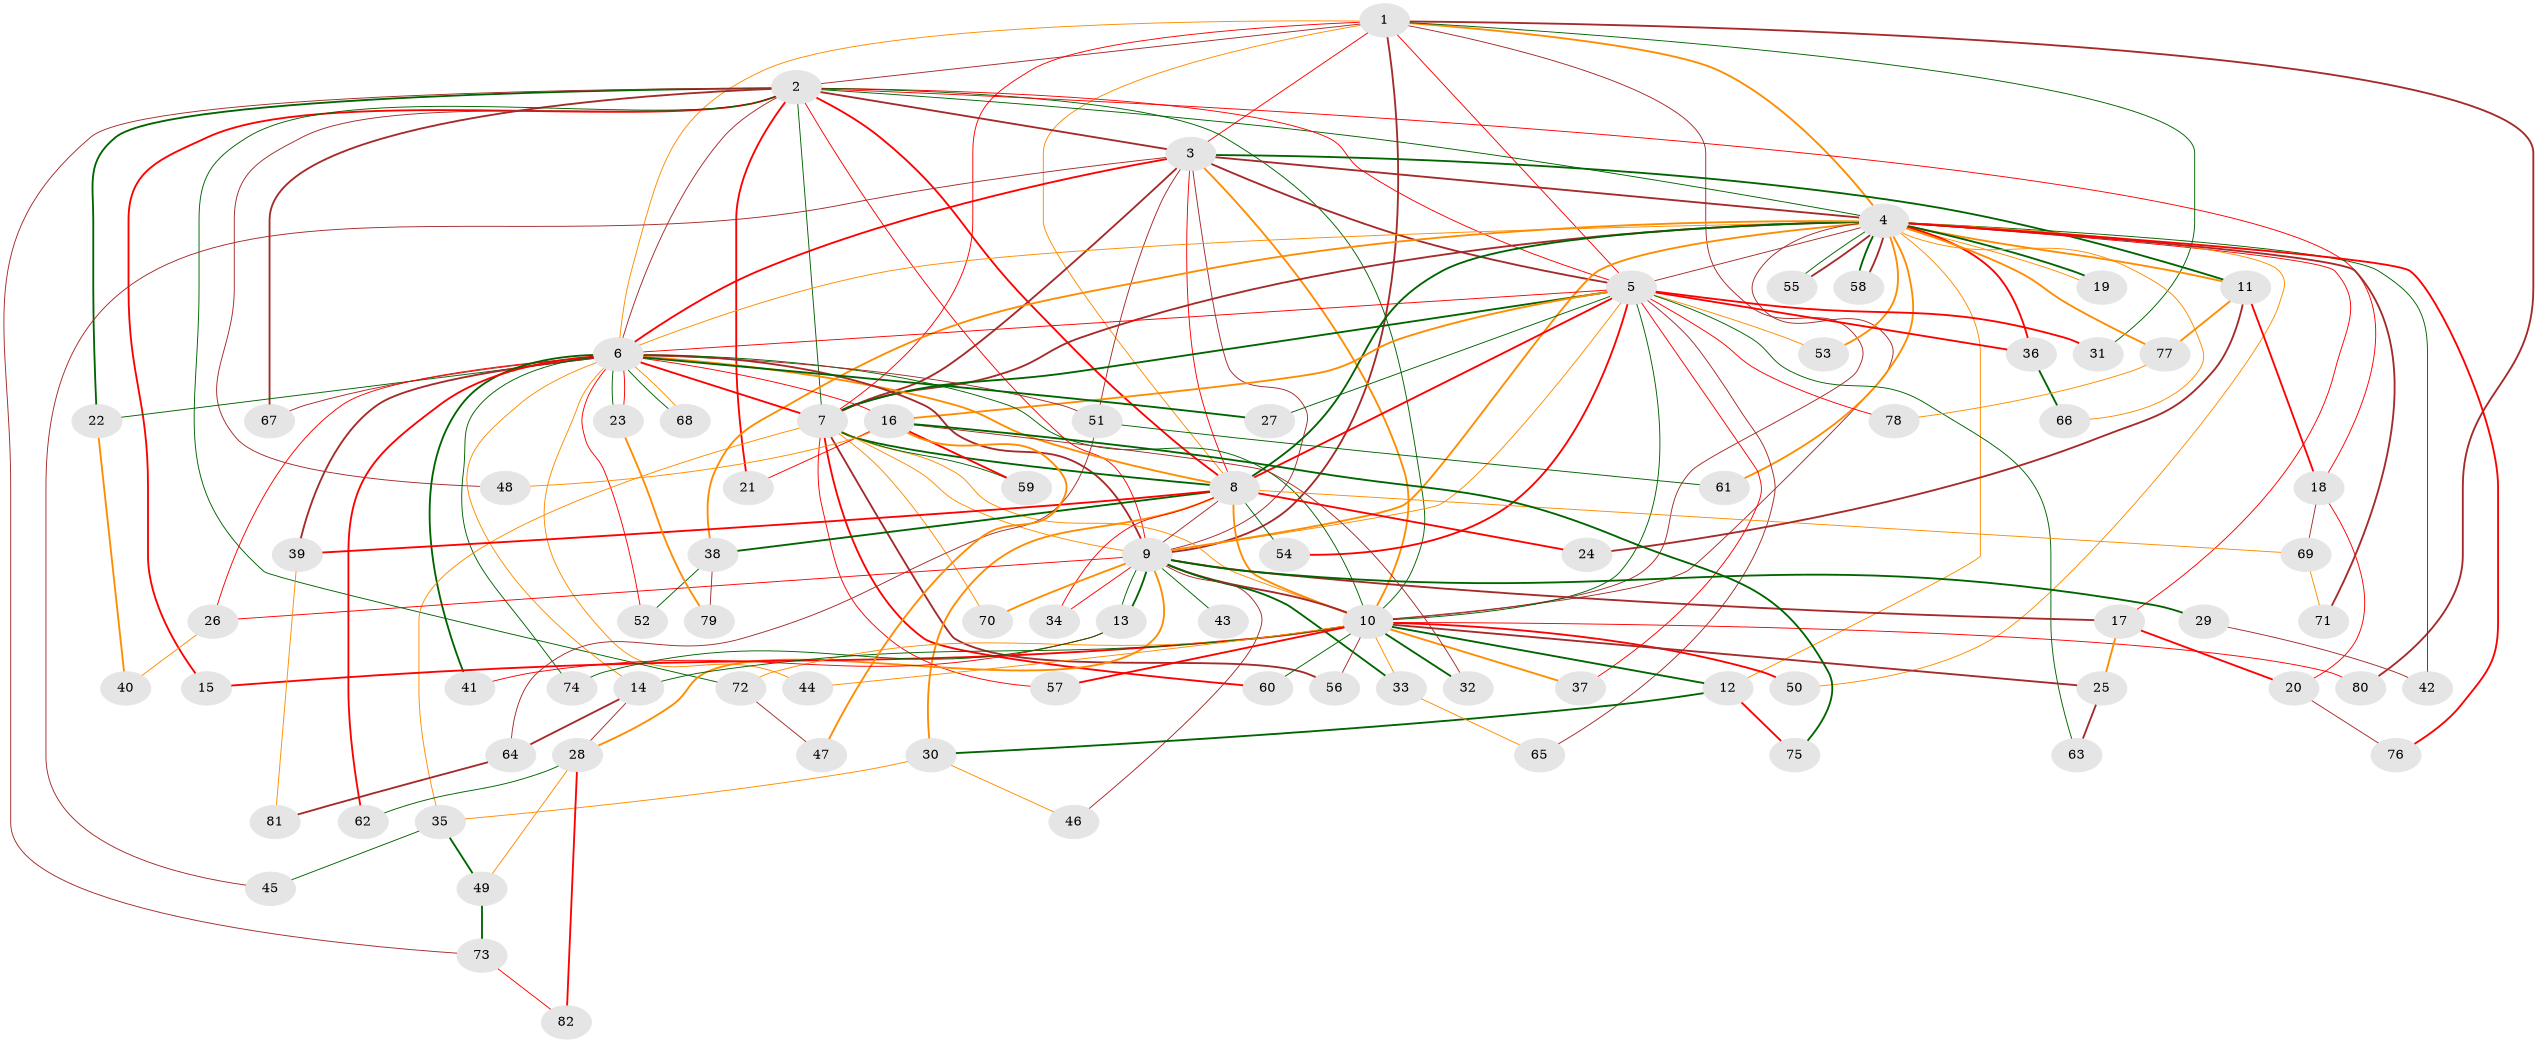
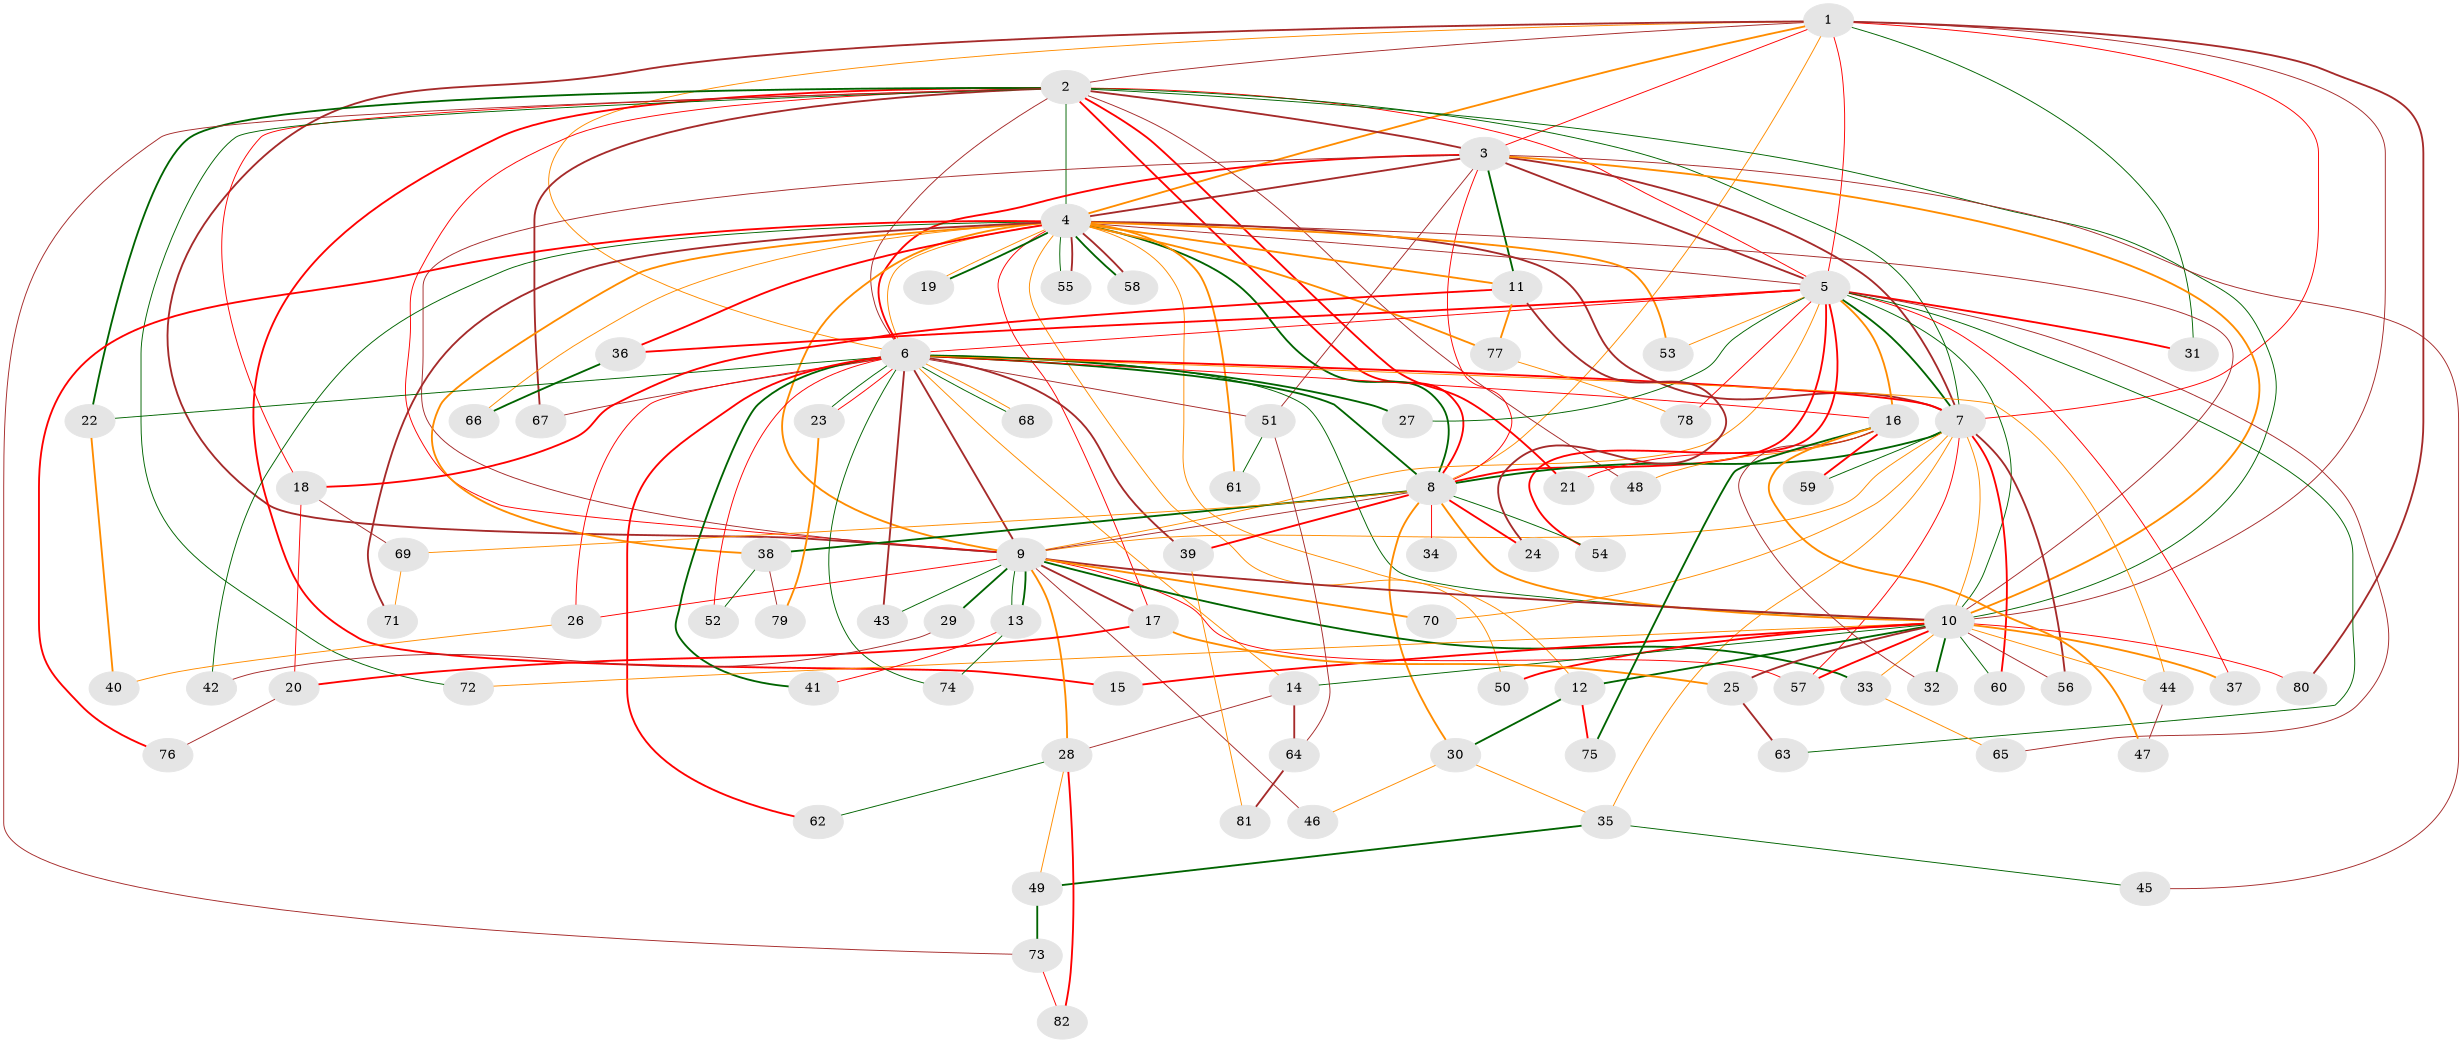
edge "6" -- "8": color darkorange -> darkgreen
edge "6" -- "43": added
edge "9" -- "34": now "9" -- "57"
edge "72" -- "47": now "44" -- "47"
